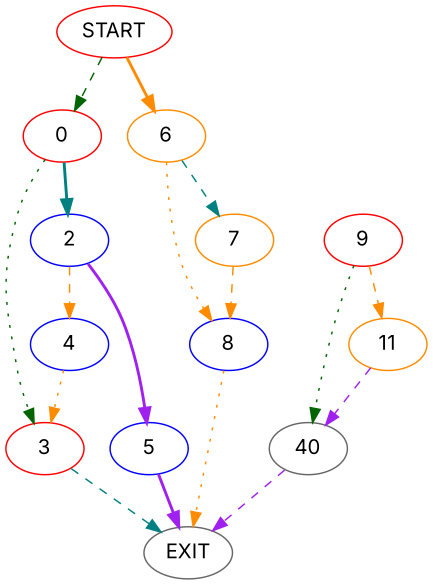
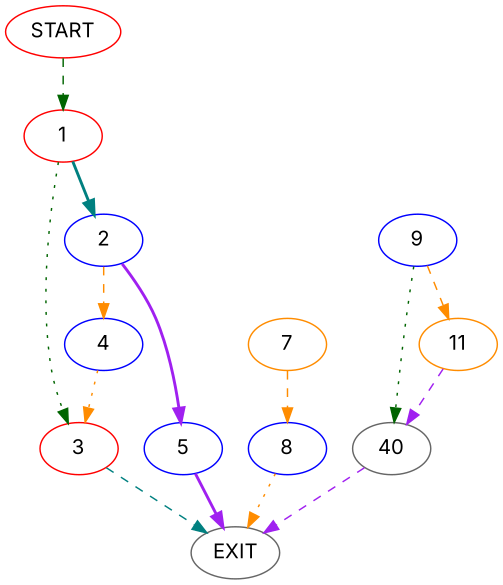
node "0": label "0" -> "1"
node "6": removed
node "9": color red -> blue
